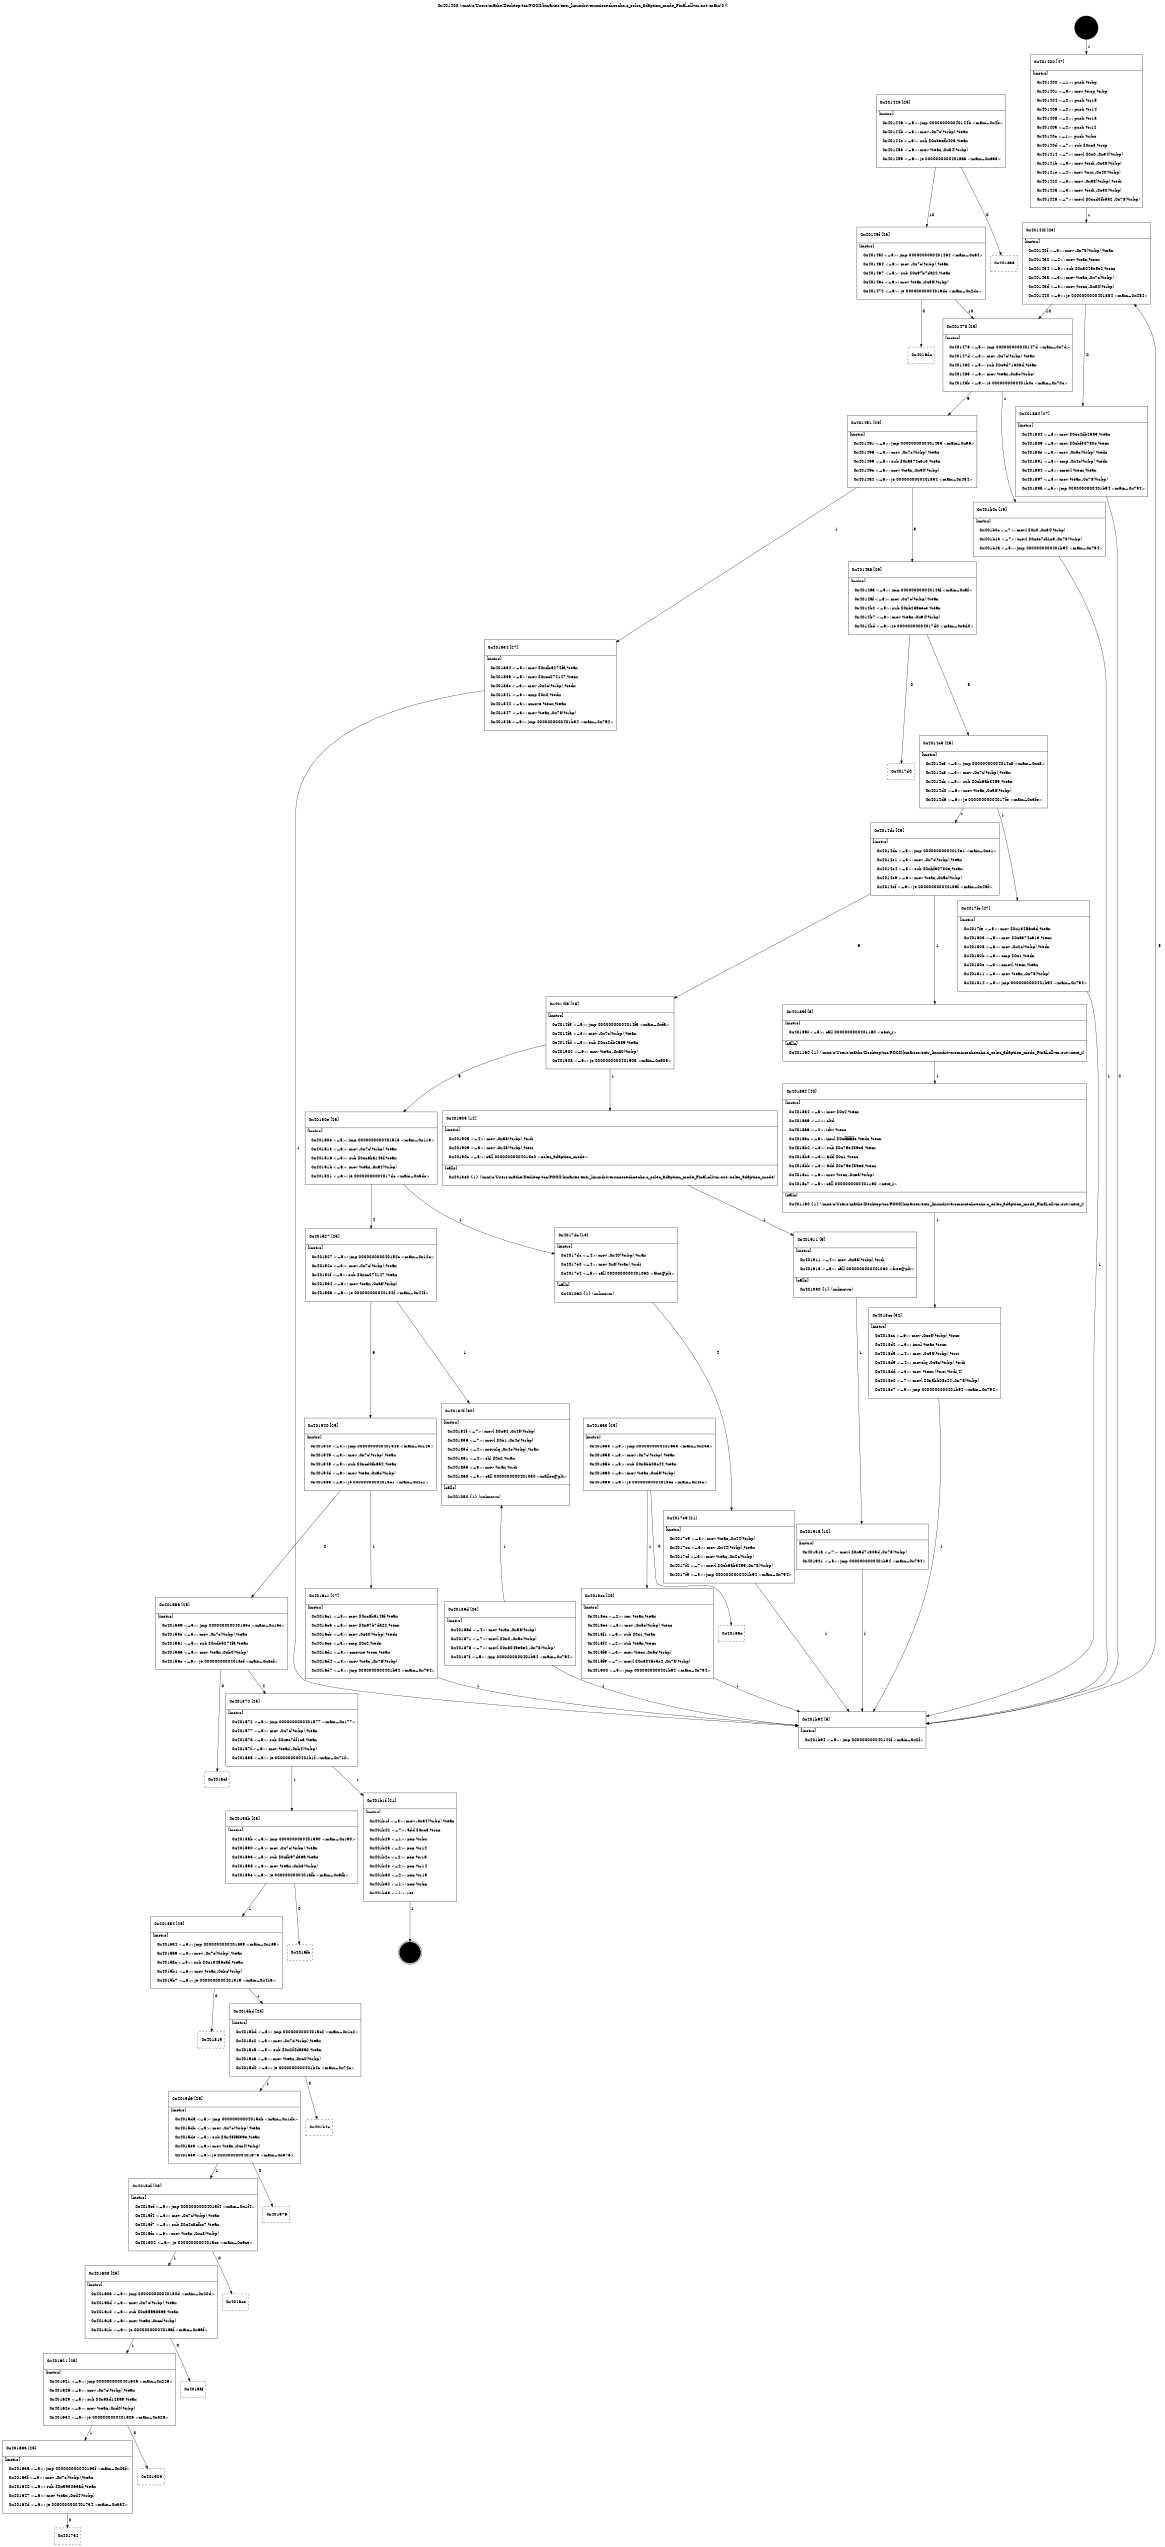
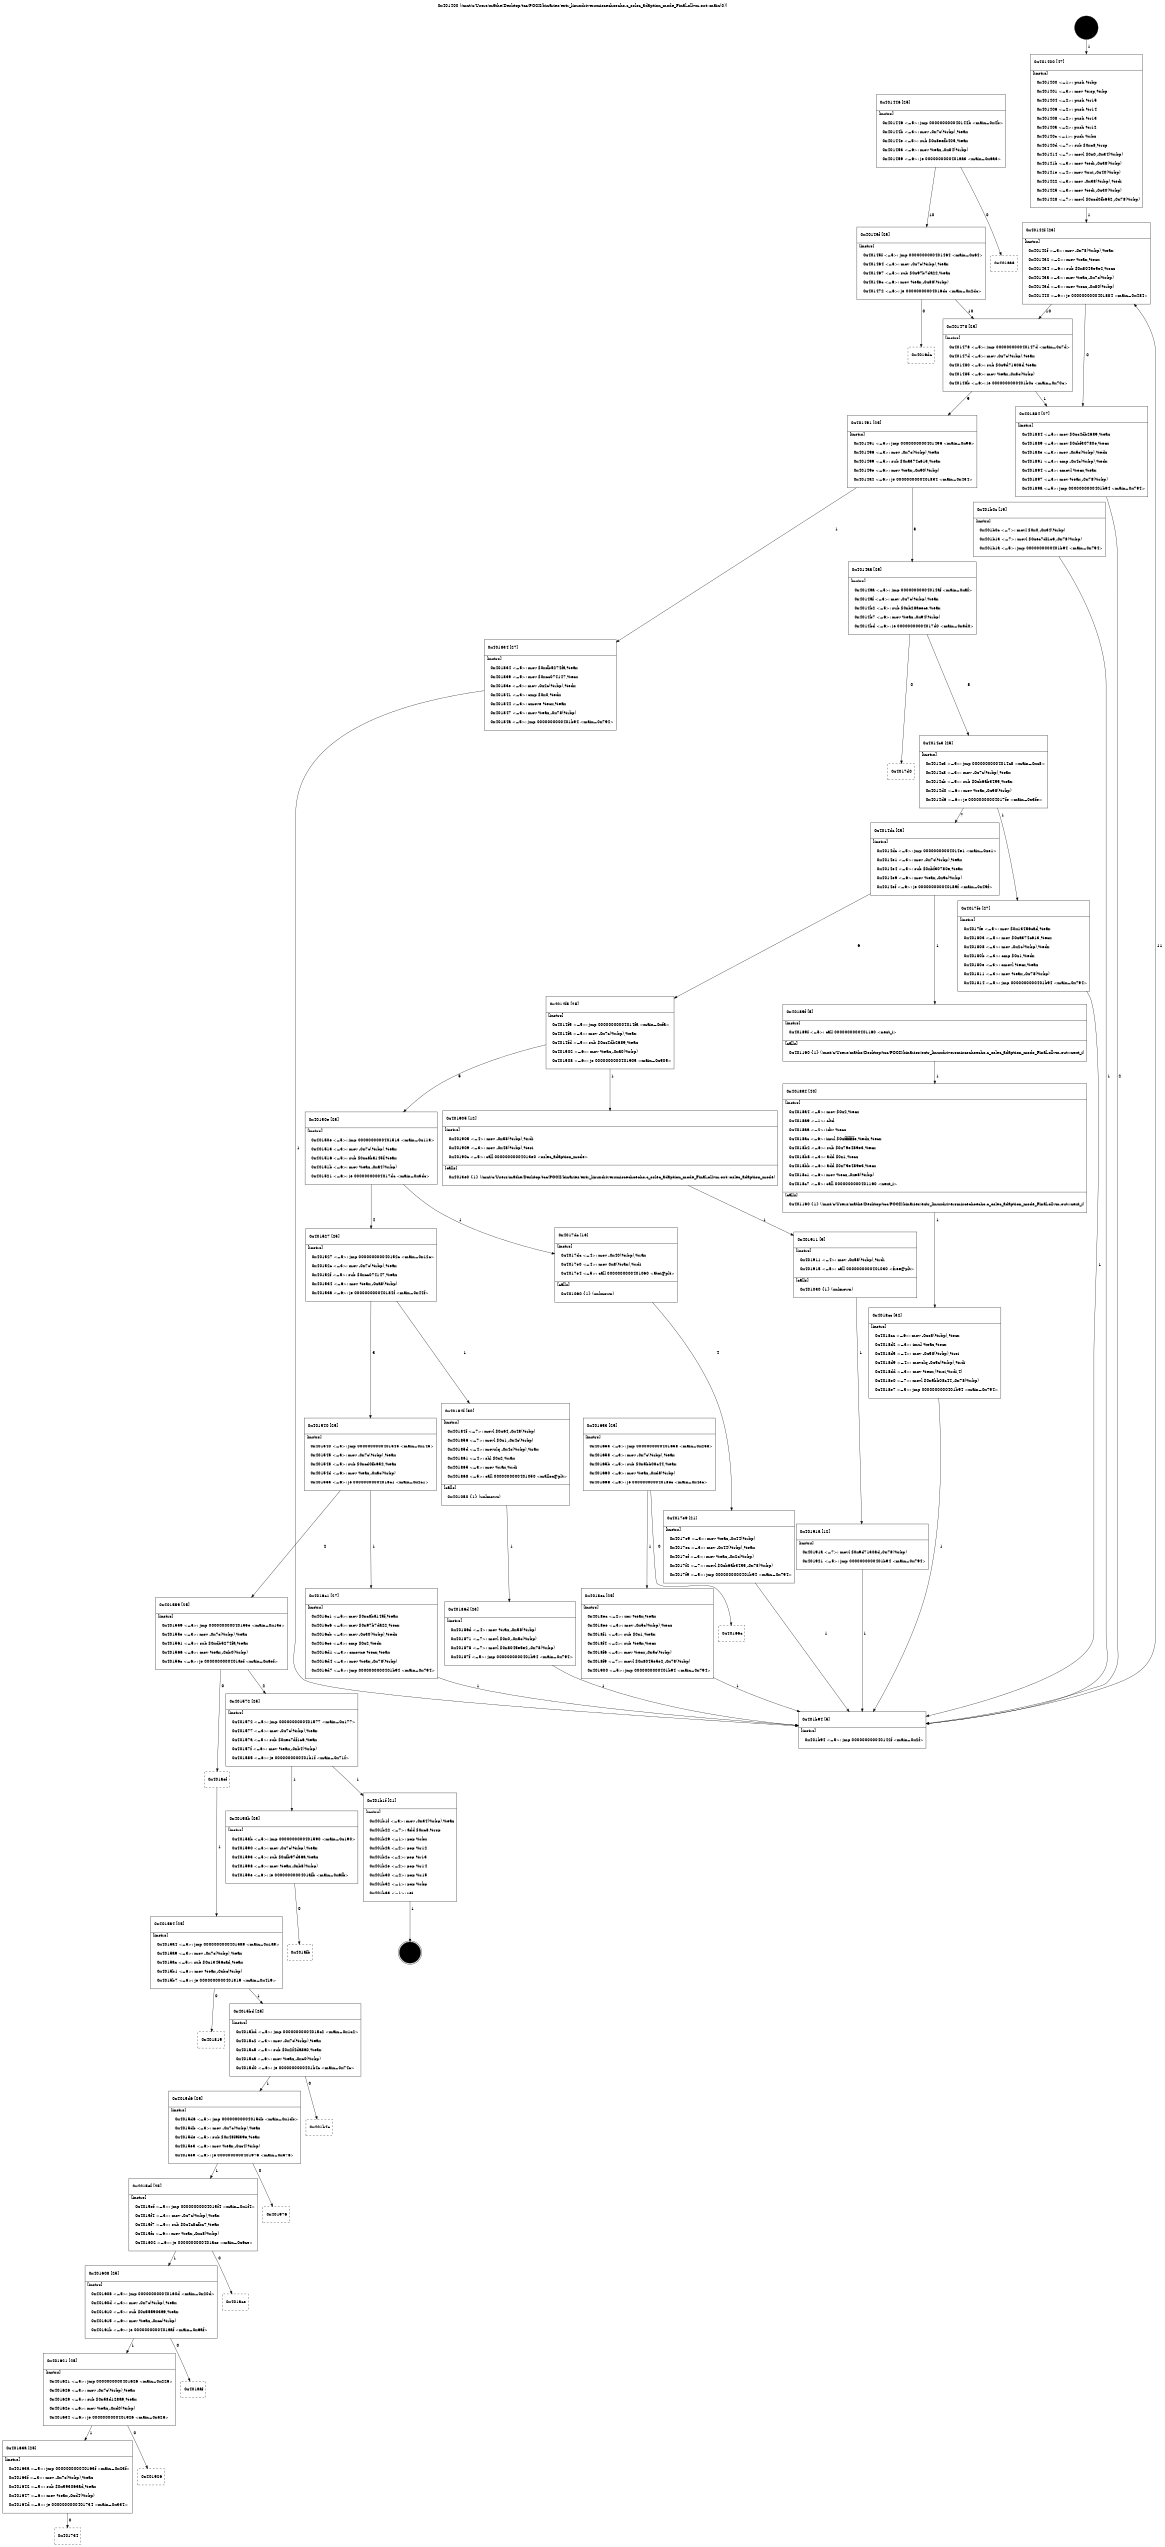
edge "0x401478 [25]" -> "0x401b0c [19]": now "0x401478 [25]" -> "0x401884 [27]"
edge "0x401b94 [5]" -> "0x40142f [23]": label " 8" -> " 11"
edge "0x40186d [23]" -> "0x40184f [30]": reversed
edge "0x40158b [25]" -> "0x4015a4 [25]": now "0x401aef" -> "0x4015a4 [25]"
